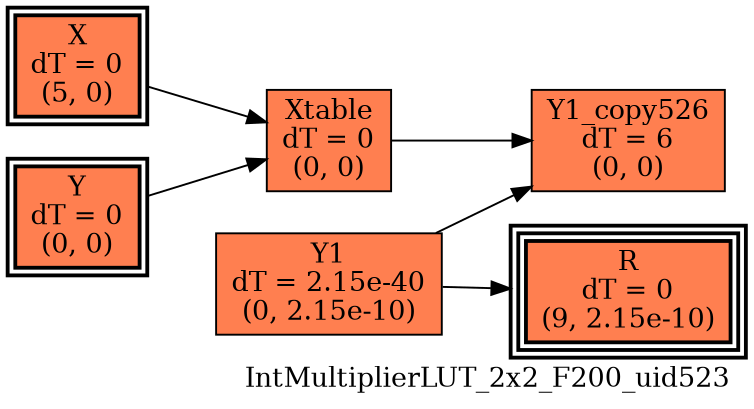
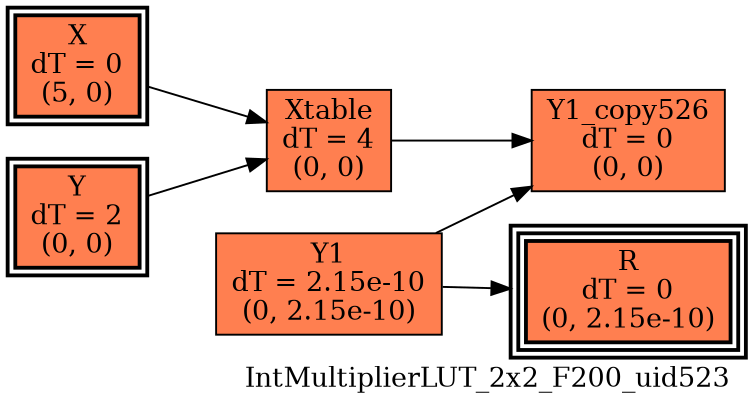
node "Xtable dT = 0 (0, 0)": label "Xtable dT = 0 (0, 0)" -> "Xtable dT = 4 (0, 0)"
node "Y1_copy526 dT = 6 (0, 0)": label "Y1_copy526 dT = 6 (0, 0)" -> "Y1_copy526 dT = 0 (0, 0)"
node "Y dT = 0 (0, 0)": label "Y dT = 0 (0, 0)" -> "Y dT = 2 (0, 0)"
node "Y1 dT = 2.15e-40 (0, 2.15e-10)": label "Y1 dT = 2.15e-40 (0, 2.15e-10)" -> "Y1 dT = 2.15e-10 (0, 2.15e-10)"
node "R dT = 0 (9, 2.15e-10)": label "R dT = 0 (9, 2.15e-10)" -> "R dT = 0 (0, 2.15e-10)"
